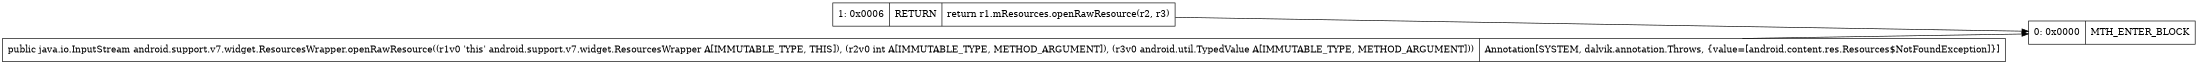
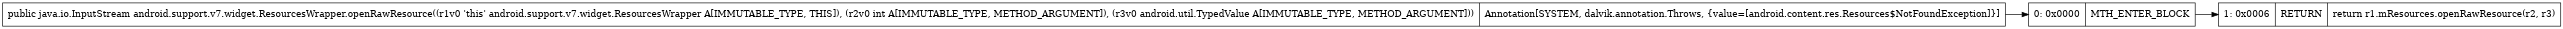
edge "1: 0x0006" -> "0: 0x0000": reversed
